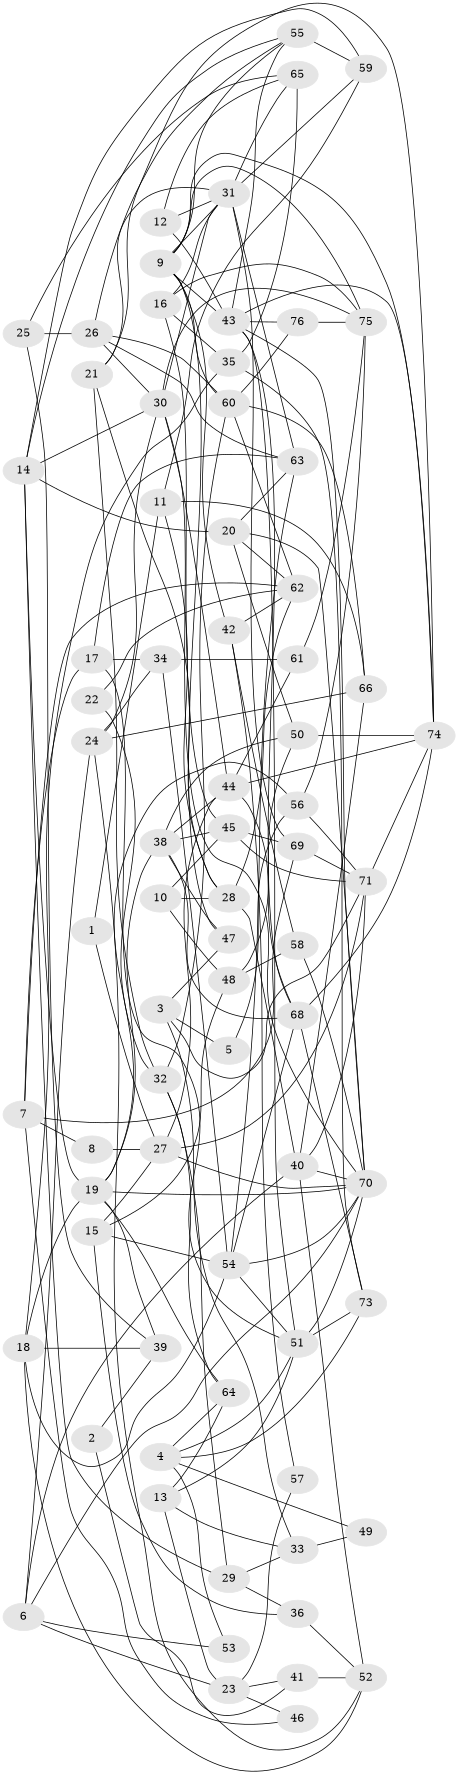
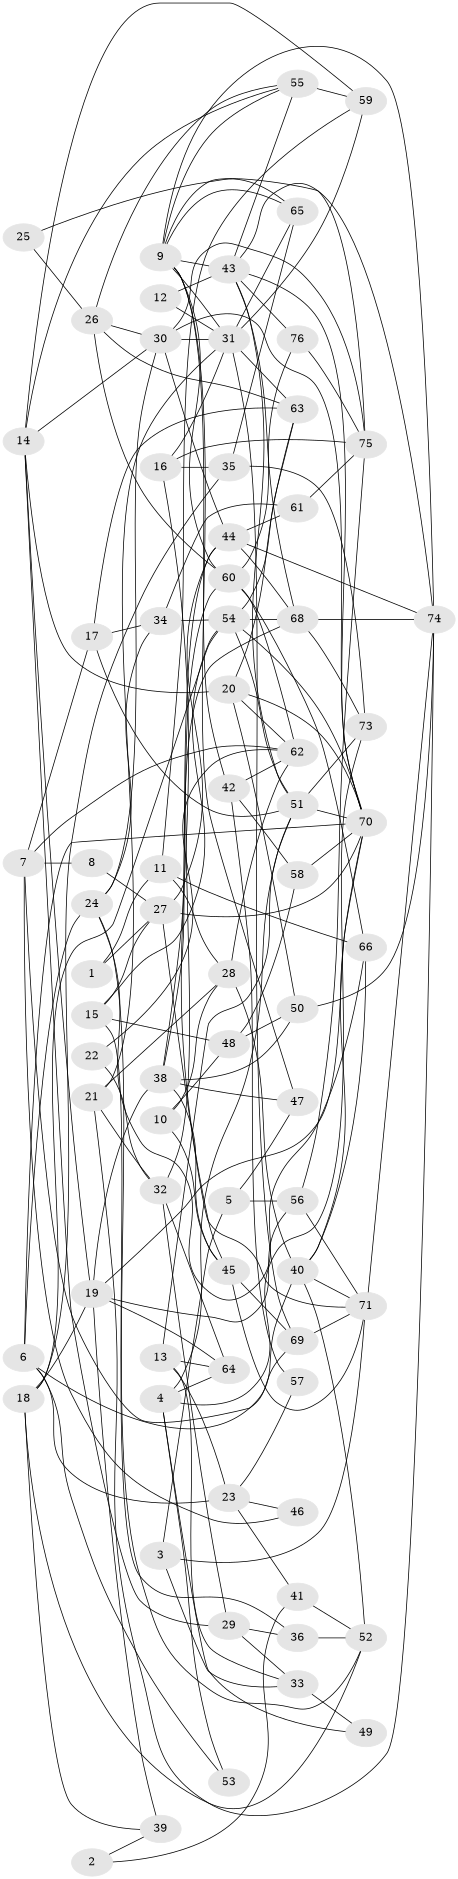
edge "65" -- "12": now "65" -- "9"
edge "25" -- "39": removed
edge "47" -- "3": now "47" -- "5"
